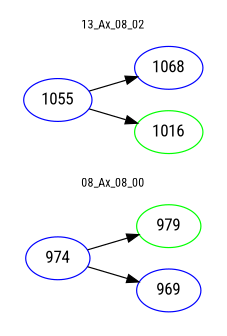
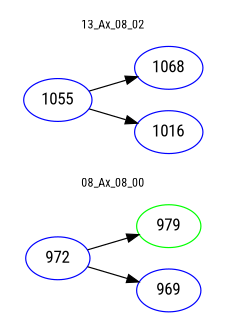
node "1016": color green -> blue
node "974": label "974" -> "972"
